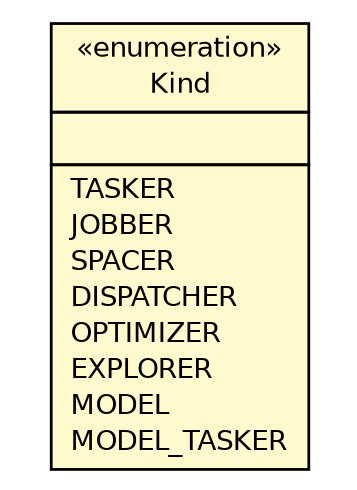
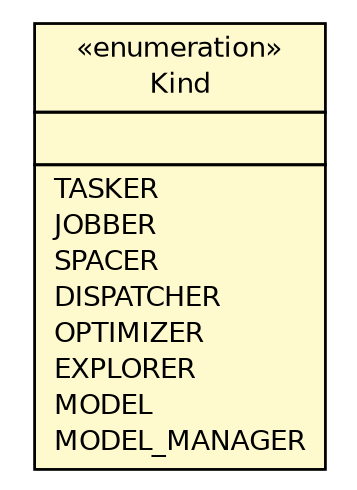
node "Kind": text "MODEL_TASKER" -> "MODEL_MANAGER"
